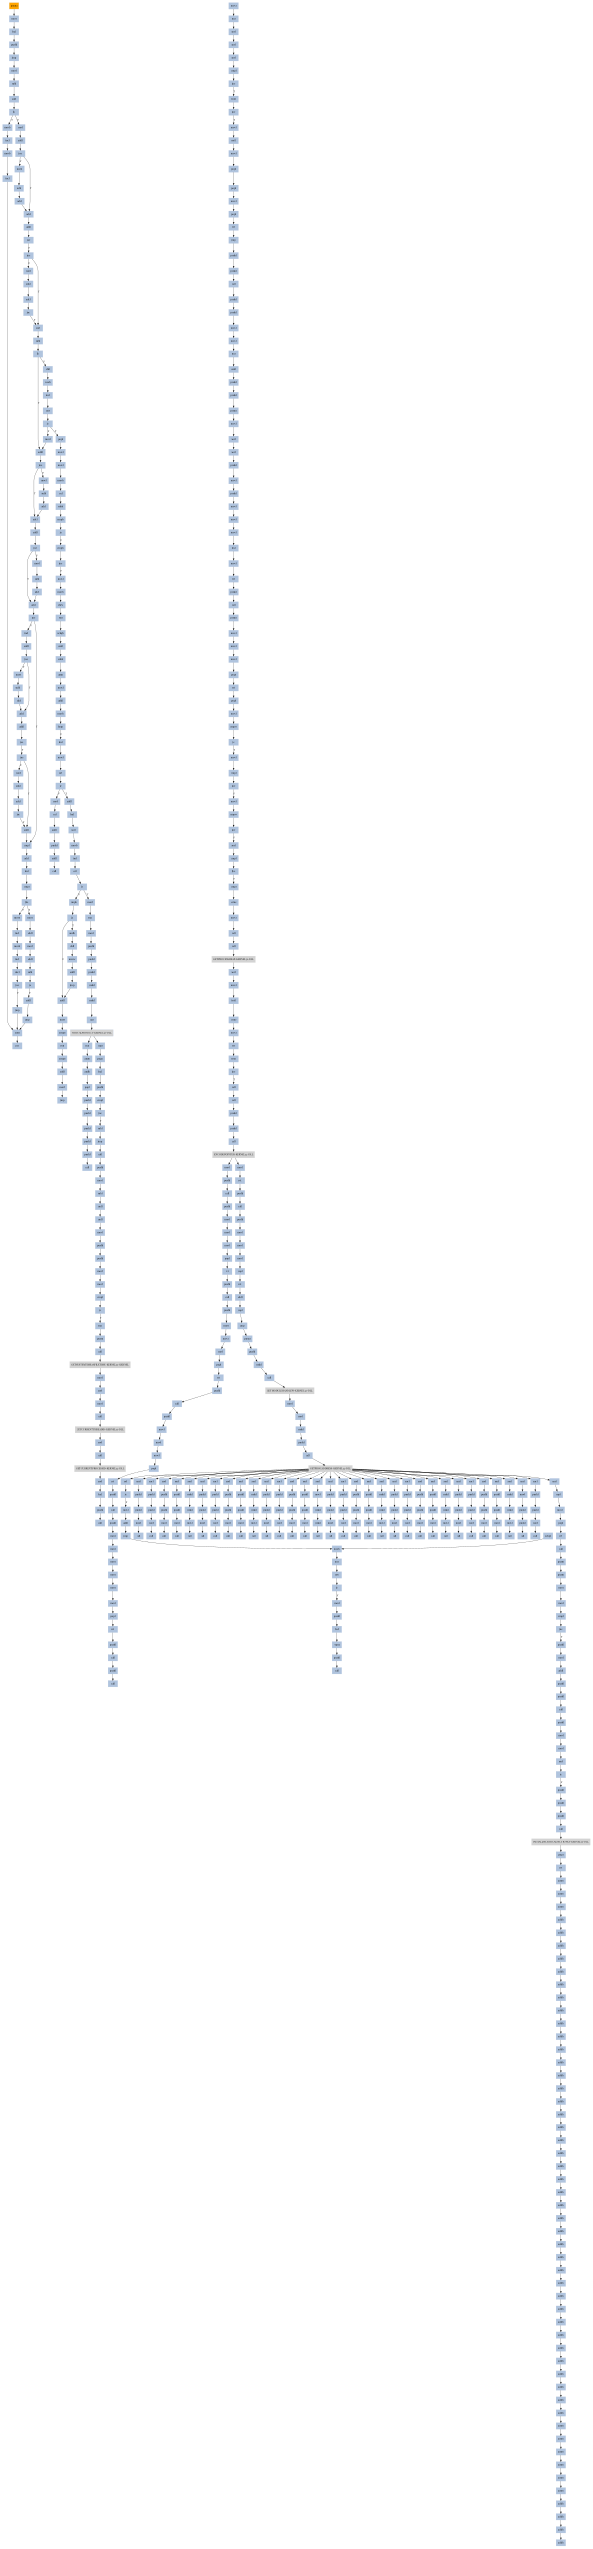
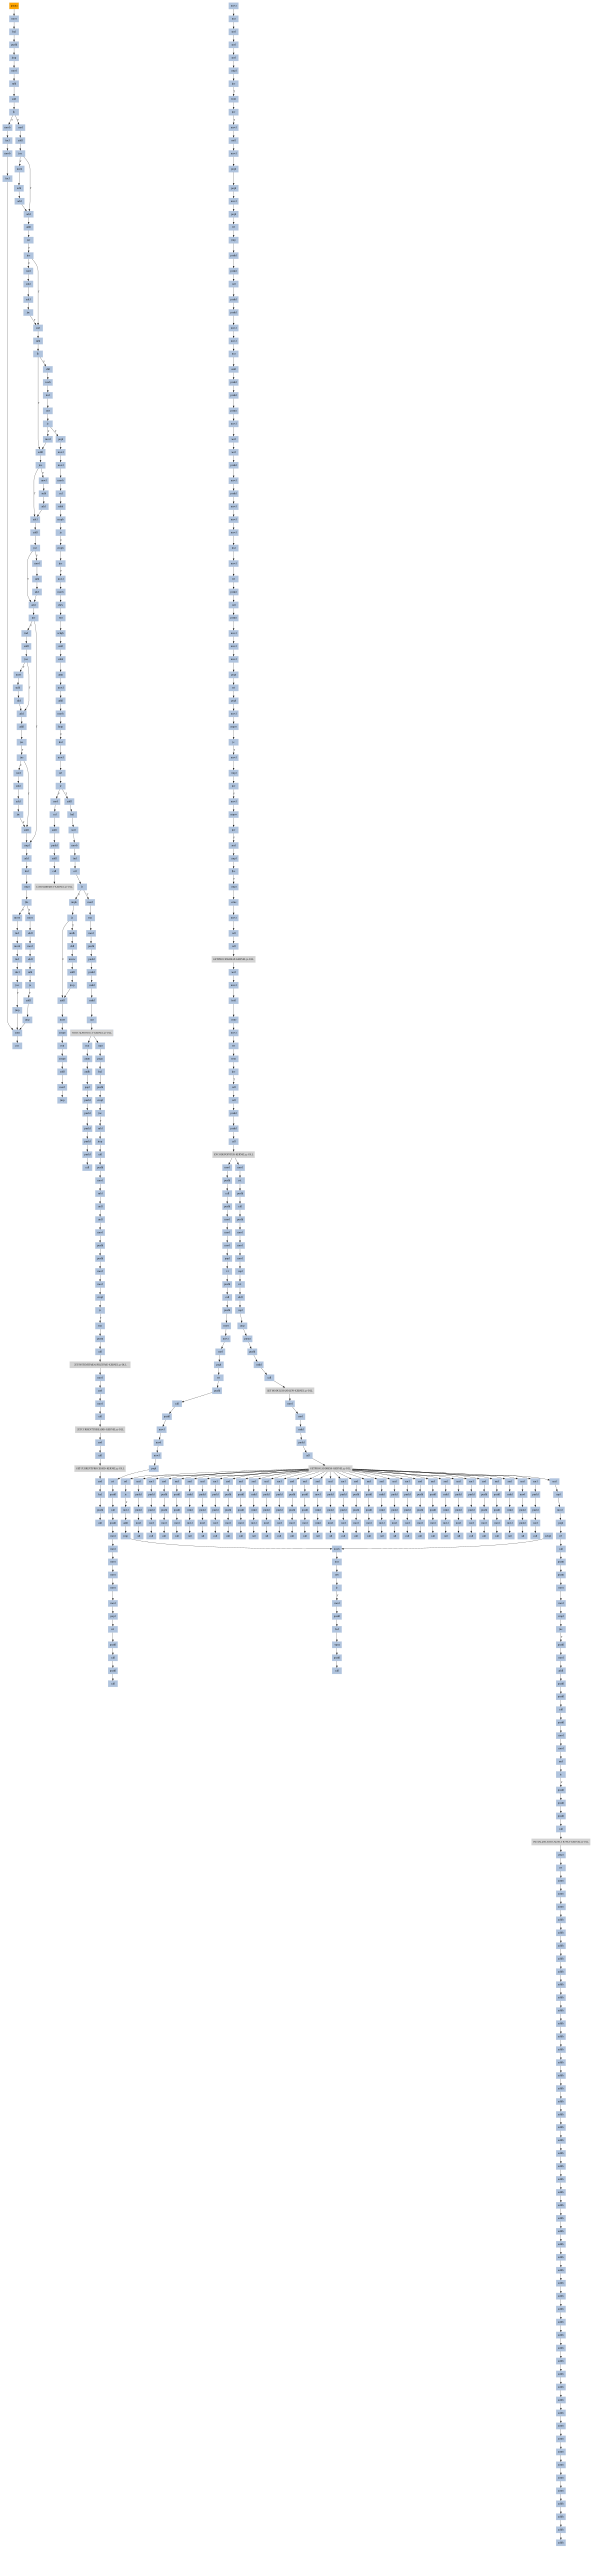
node "LOADLIBRARYA-KERNEL32-DLL": added
node "GETSYSTEMTIMEASFILETIME-KERNEL32-KERNEL": label "GETSYSTEMTIMEASFILETIME-KERNEL32-KERNEL" -> "GETSYSTEMTIMEASFILETIME-KERNEL32-DLL"
